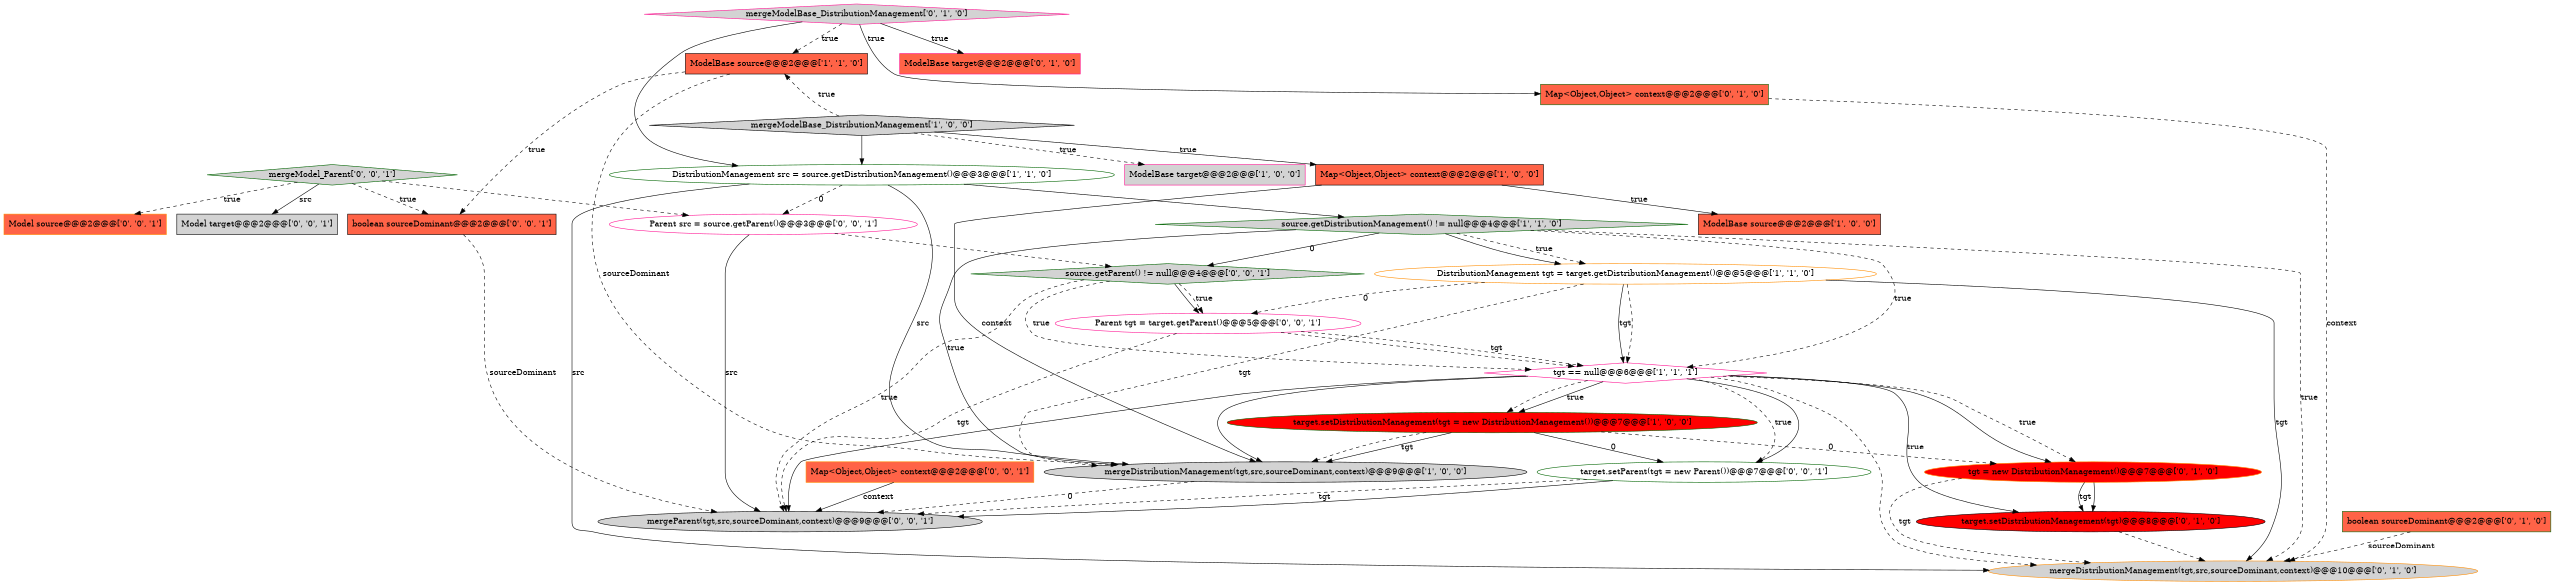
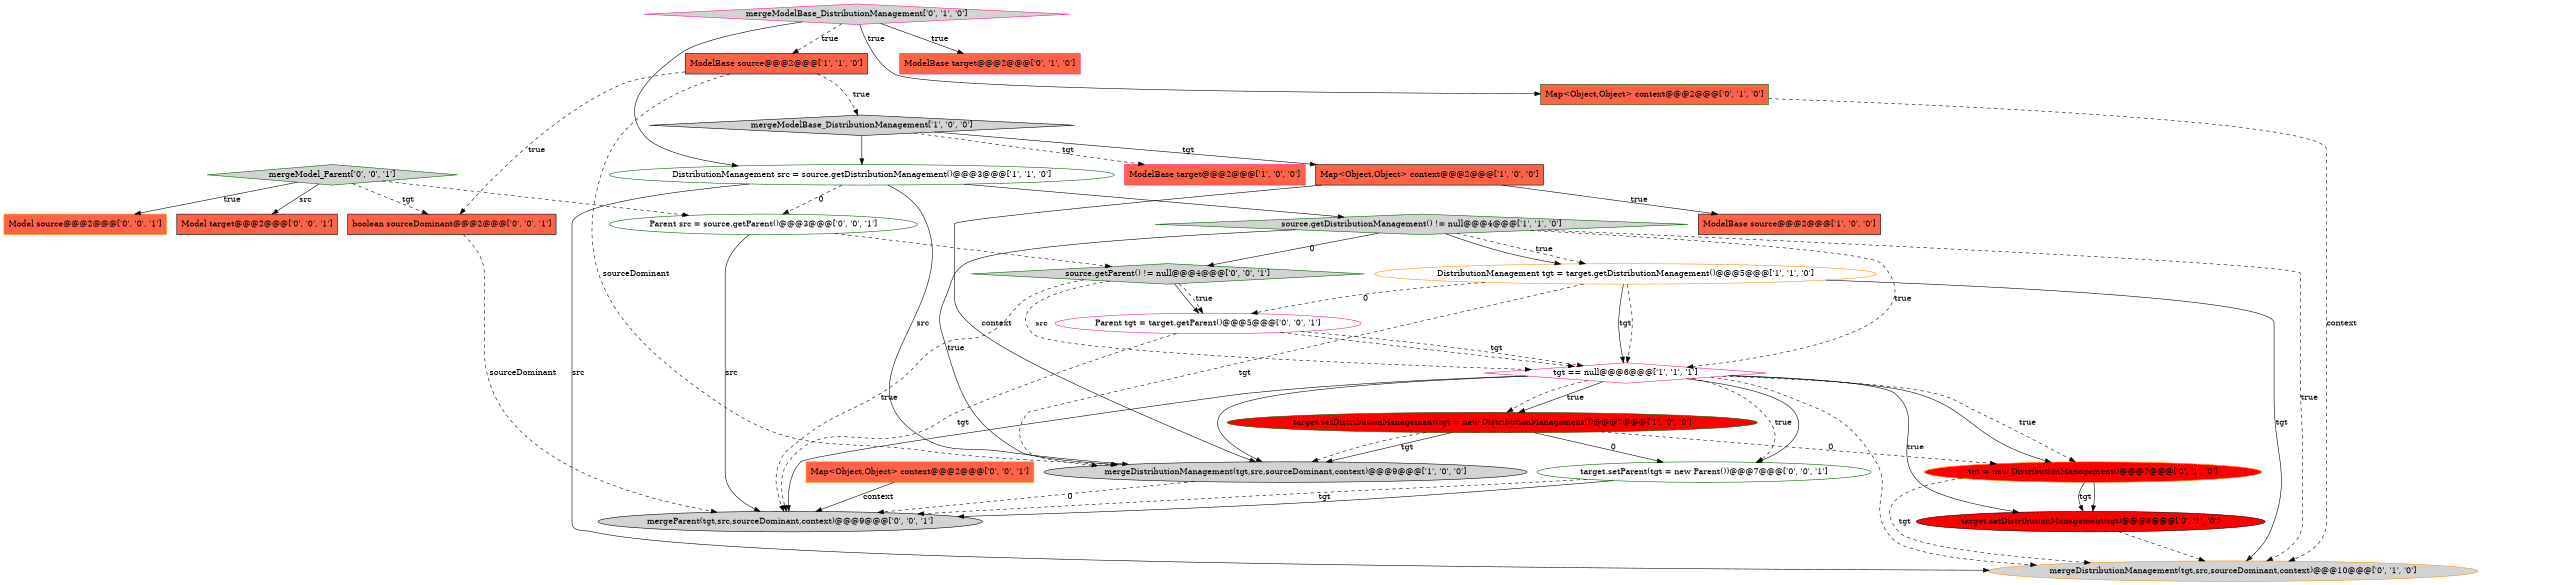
edge "mergeModelBase_DistributionManagement['1', '0', '0']" -> "ModelBase source@@@2@@@['1', '1', '0']": reversed
edge "mergeModelBase_DistributionManagement['1', '0', '0']" -> "ModelBase target@@@2@@@['1', '0', '0']": label "true" -> "tgt"
edge "mergeModelBase_DistributionManagement['1', '0', '0']" -> "Map<Object,Object> context@@@2@@@['1', '0', '0']": label "true" -> "tgt"
node "ModelBase target@@@2@@@['1', '0', '0']": fillcolor lightgray -> tomato
edge "mergeModel_Parent['0', '0', '1']" -> "Model source@@@2@@@['0', '0', '1']": style dashed -> solid
edge "mergeModel_Parent['0', '0', '1']" -> "boolean sourceDominant@@@2@@@['0', '0', '1']": label "true" -> "tgt"
node "Model target@@@2@@@['0', '0', '1']": fillcolor lightgray -> tomato
node "Parent src = source.getParent()@@@3@@@['0', '0', '1']": color deeppink -> darkgreen
edge "source.getParent() != null@@@4@@@['0', '0', '1']" -> "tgt == null@@@6@@@['1', '1', '1']": label "true" -> "src"
node "boolean sourceDominant@@@2@@@['0', '1', '0']": removed
